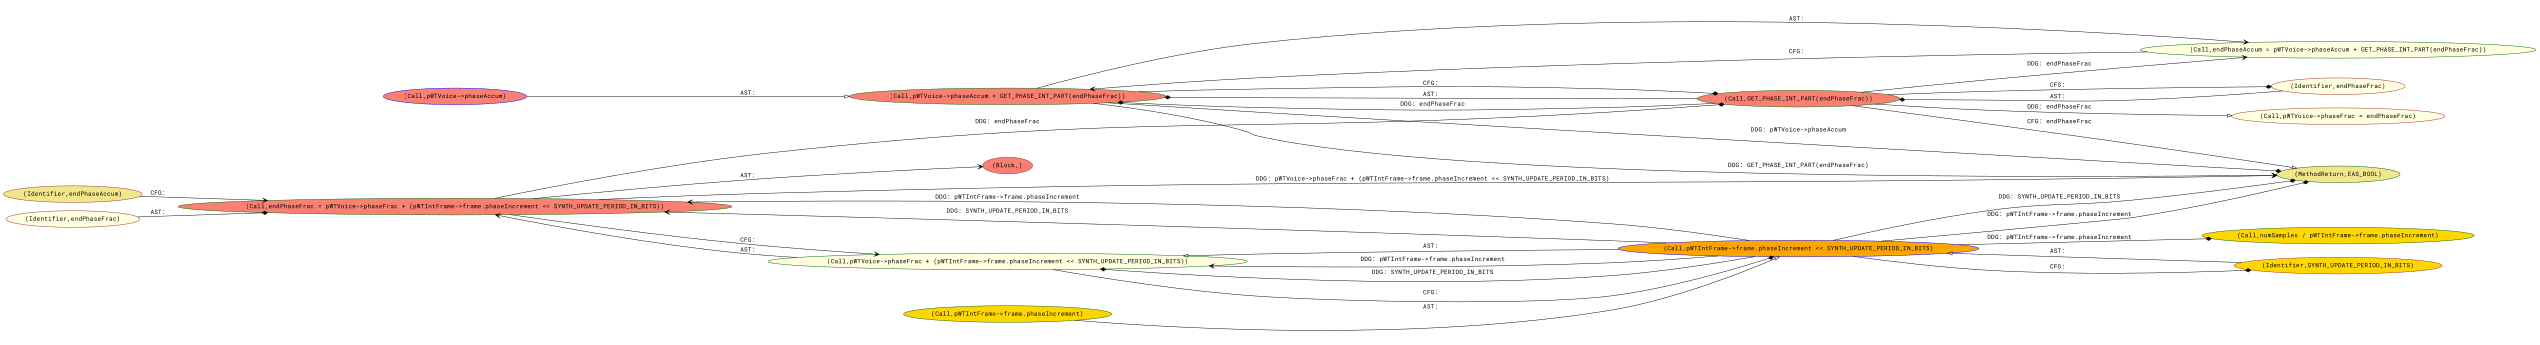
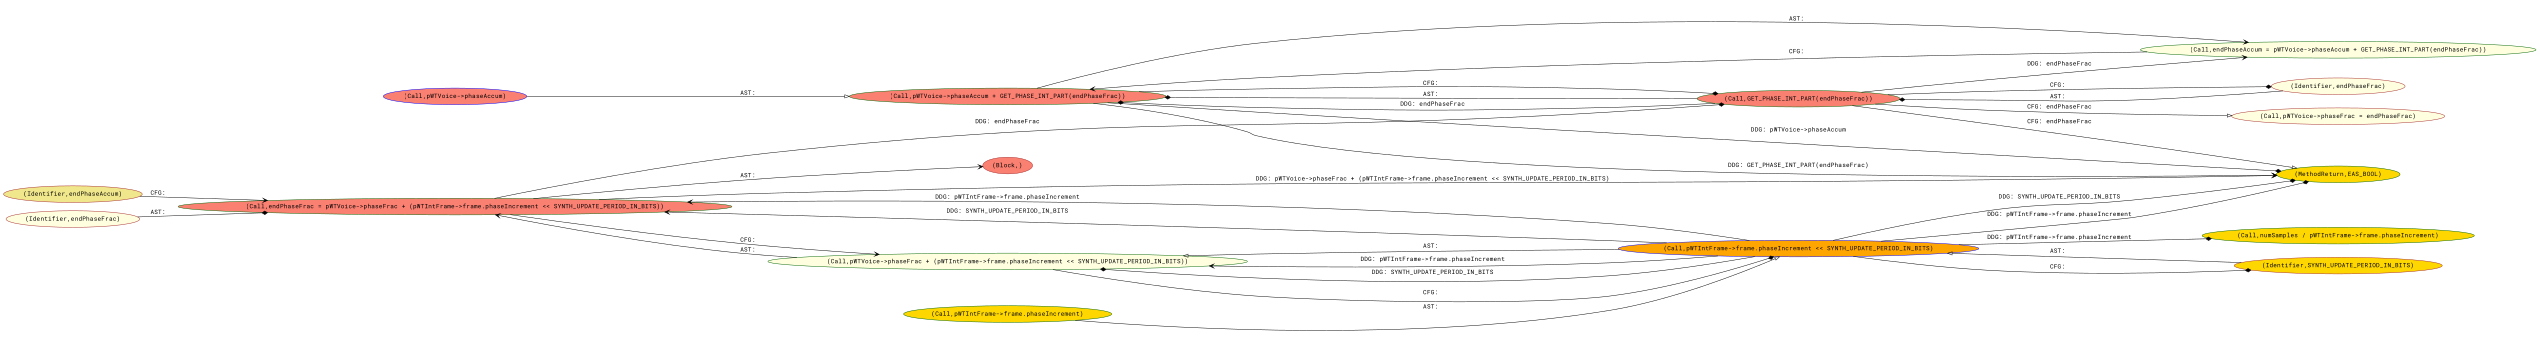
edge "(Call,GET_PHASE_INT_PART(endPhaseFrac))" -> "(Call,pWTVoice->phaseFrac = endPhaseFrac)": label "DDG: endPhaseFrac" -> "CFG: endPhaseFrac"
node "(MethodReturn,EAS_BOOL)": fillcolor khaki -> gold
